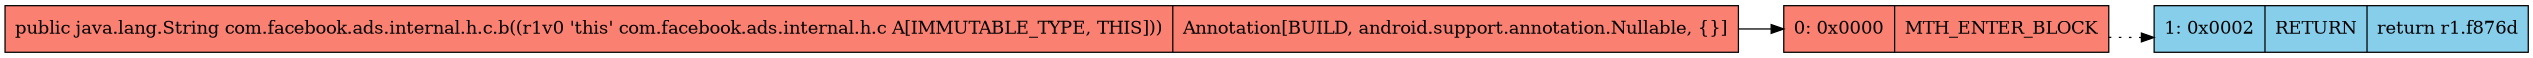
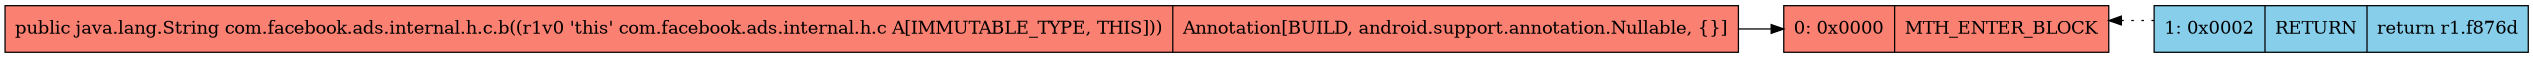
edge "0: 0x0000" -> "1: 0x0002": reversed
